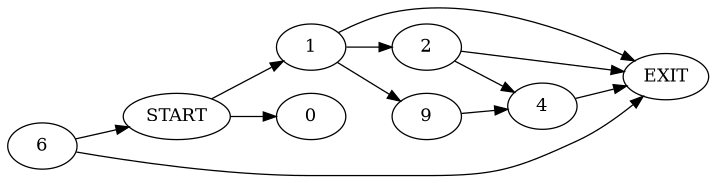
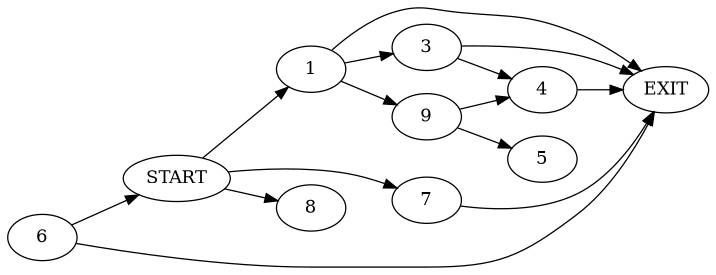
node "2": label "2" -> "3"
node "0": label "0" -> "8"
node "5": added
node "7": added
